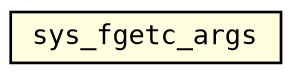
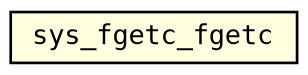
node "sys_fgetc_args": label "sys_fgetc_args" -> "sys_fgetc_fgetc"
